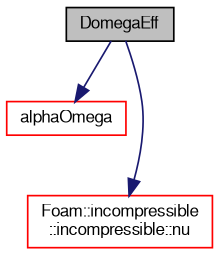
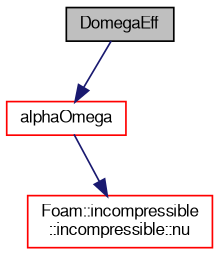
edge "DomegaEff" -> "Foam::incompressible ::incompressible::nu": now "alphaOmega" -> "Foam::incompressible ::incompressible::nu"
